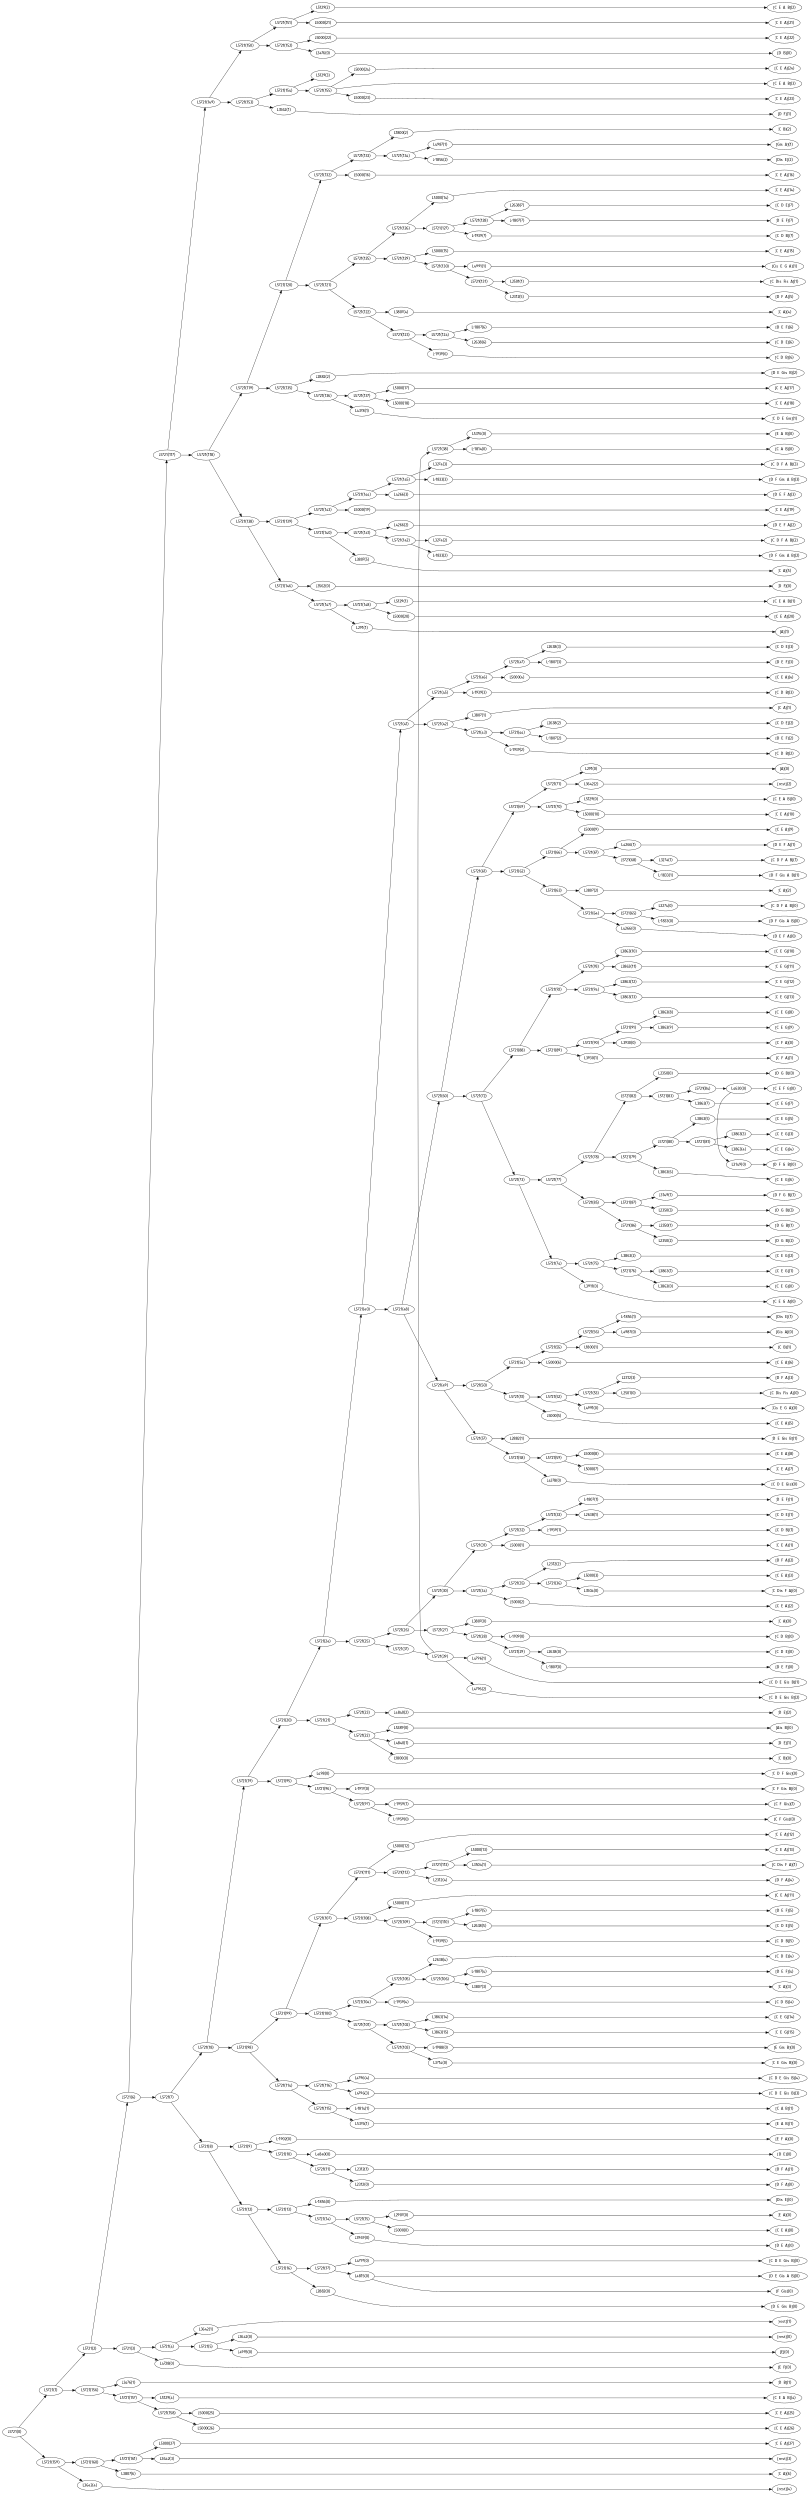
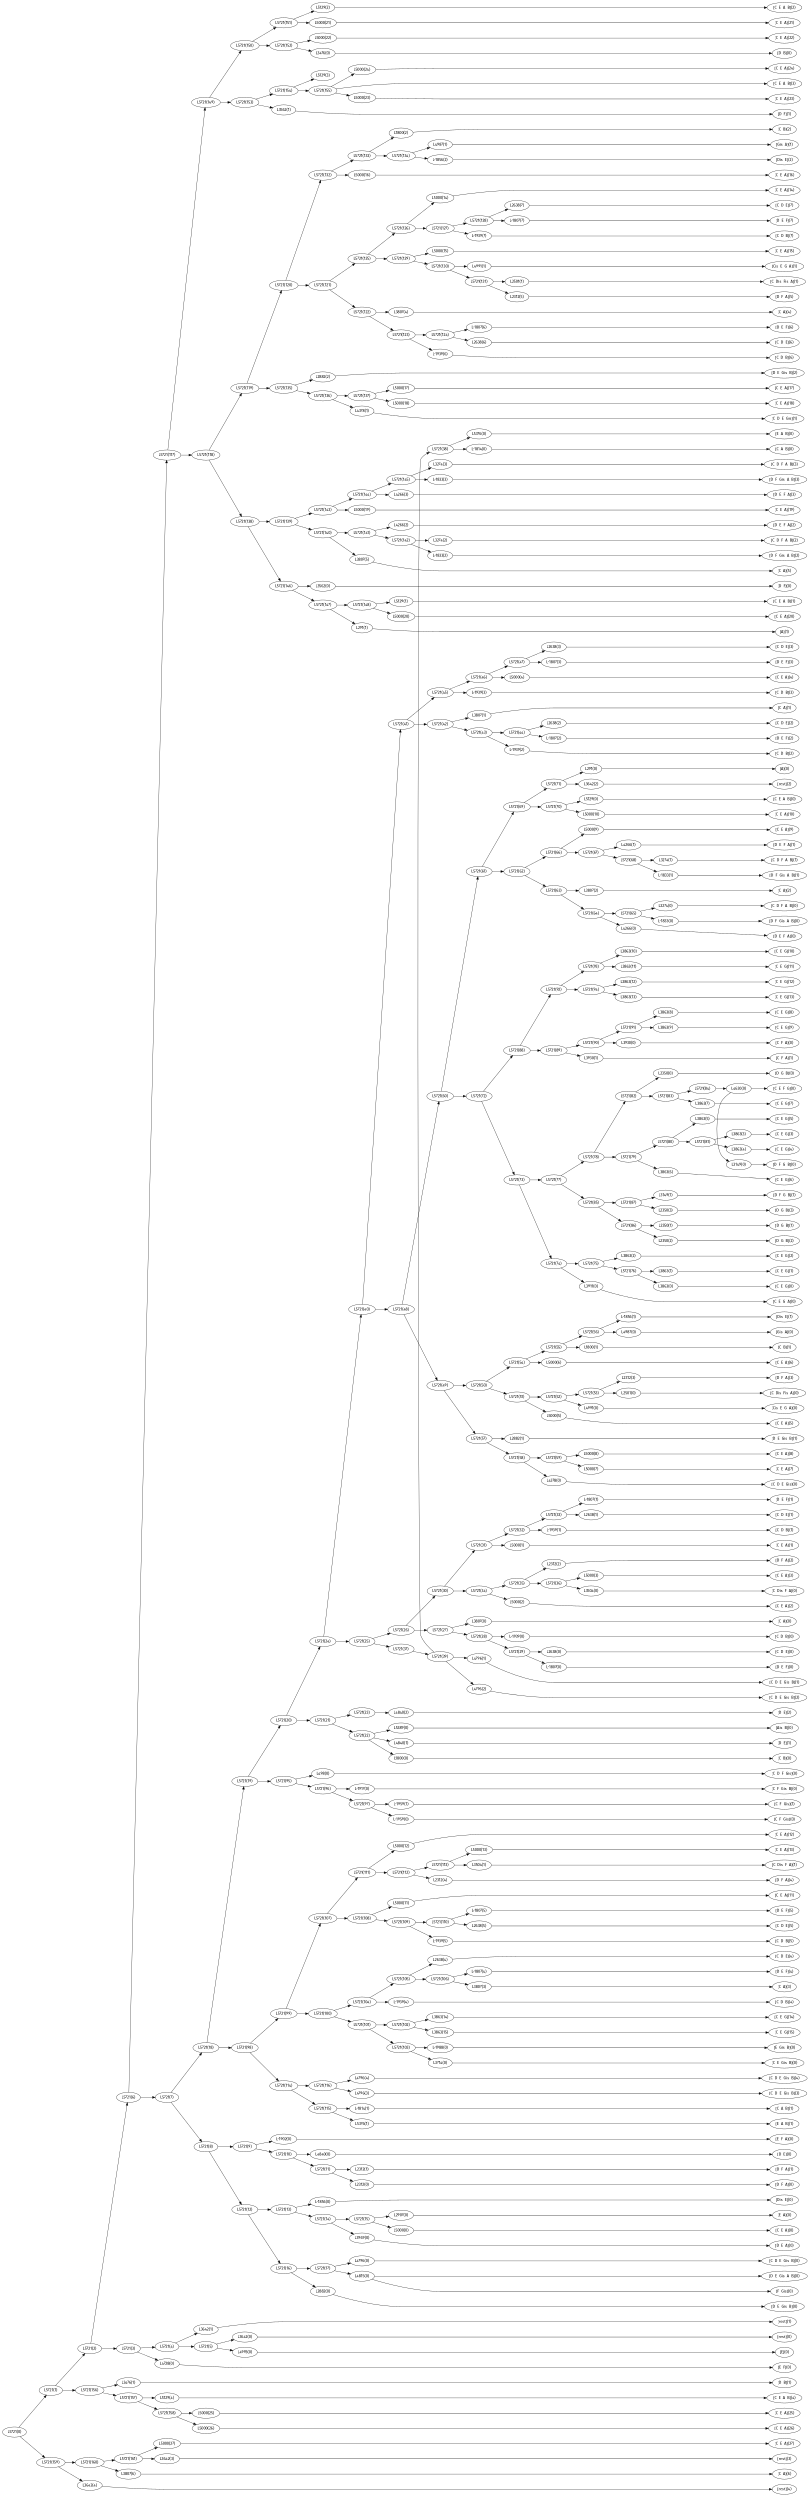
node "L4797(0)": label "L4797(0)" -> "L4796(0)"
